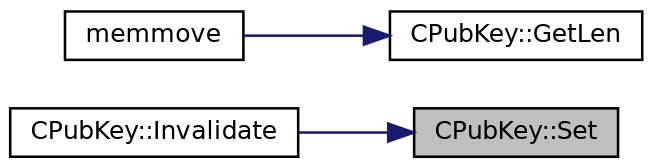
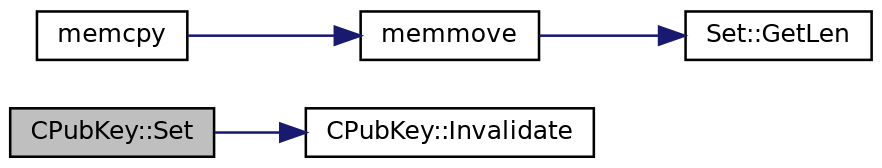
node "memcpy": added
node "CPubKey::GetLen": label "CPubKey::GetLen" -> "Set::GetLen"
edge "CPubKey::Invalidate" -> "CPubKey::Set": reversed
